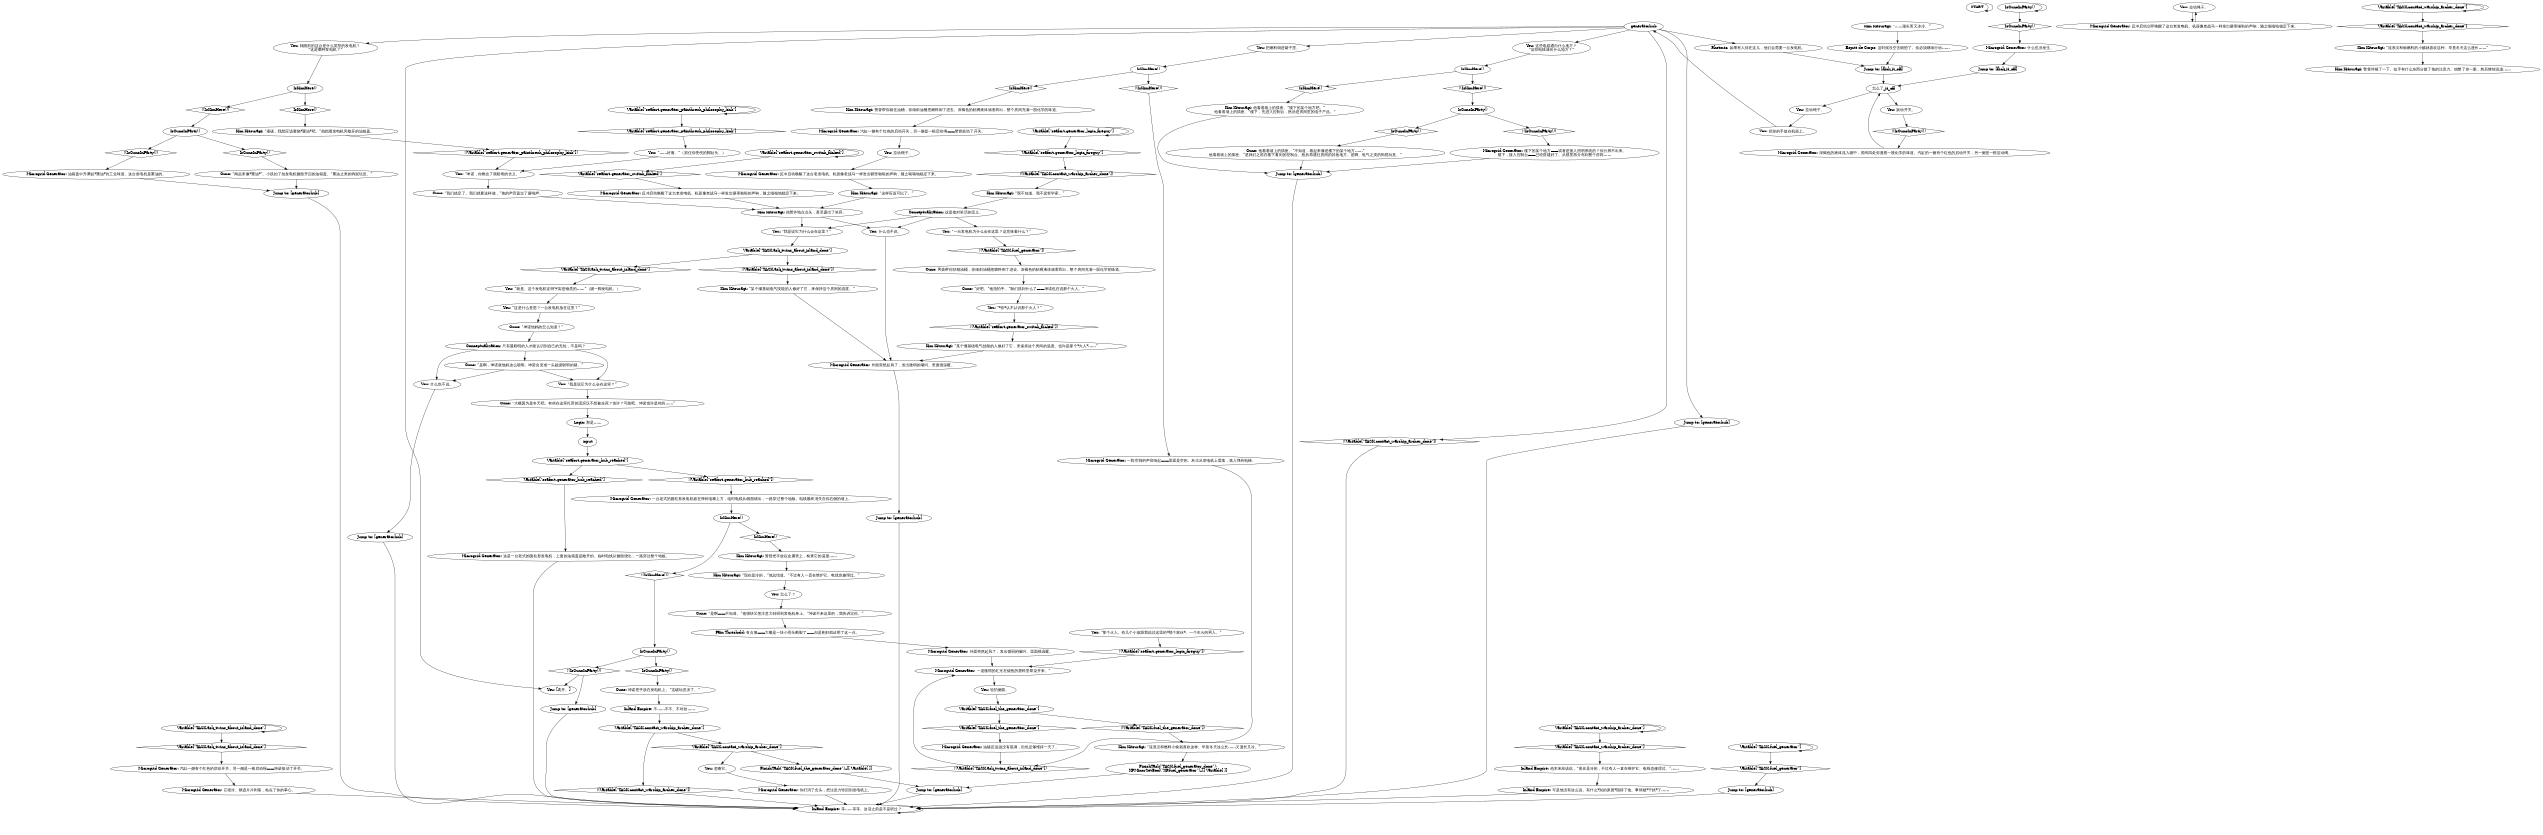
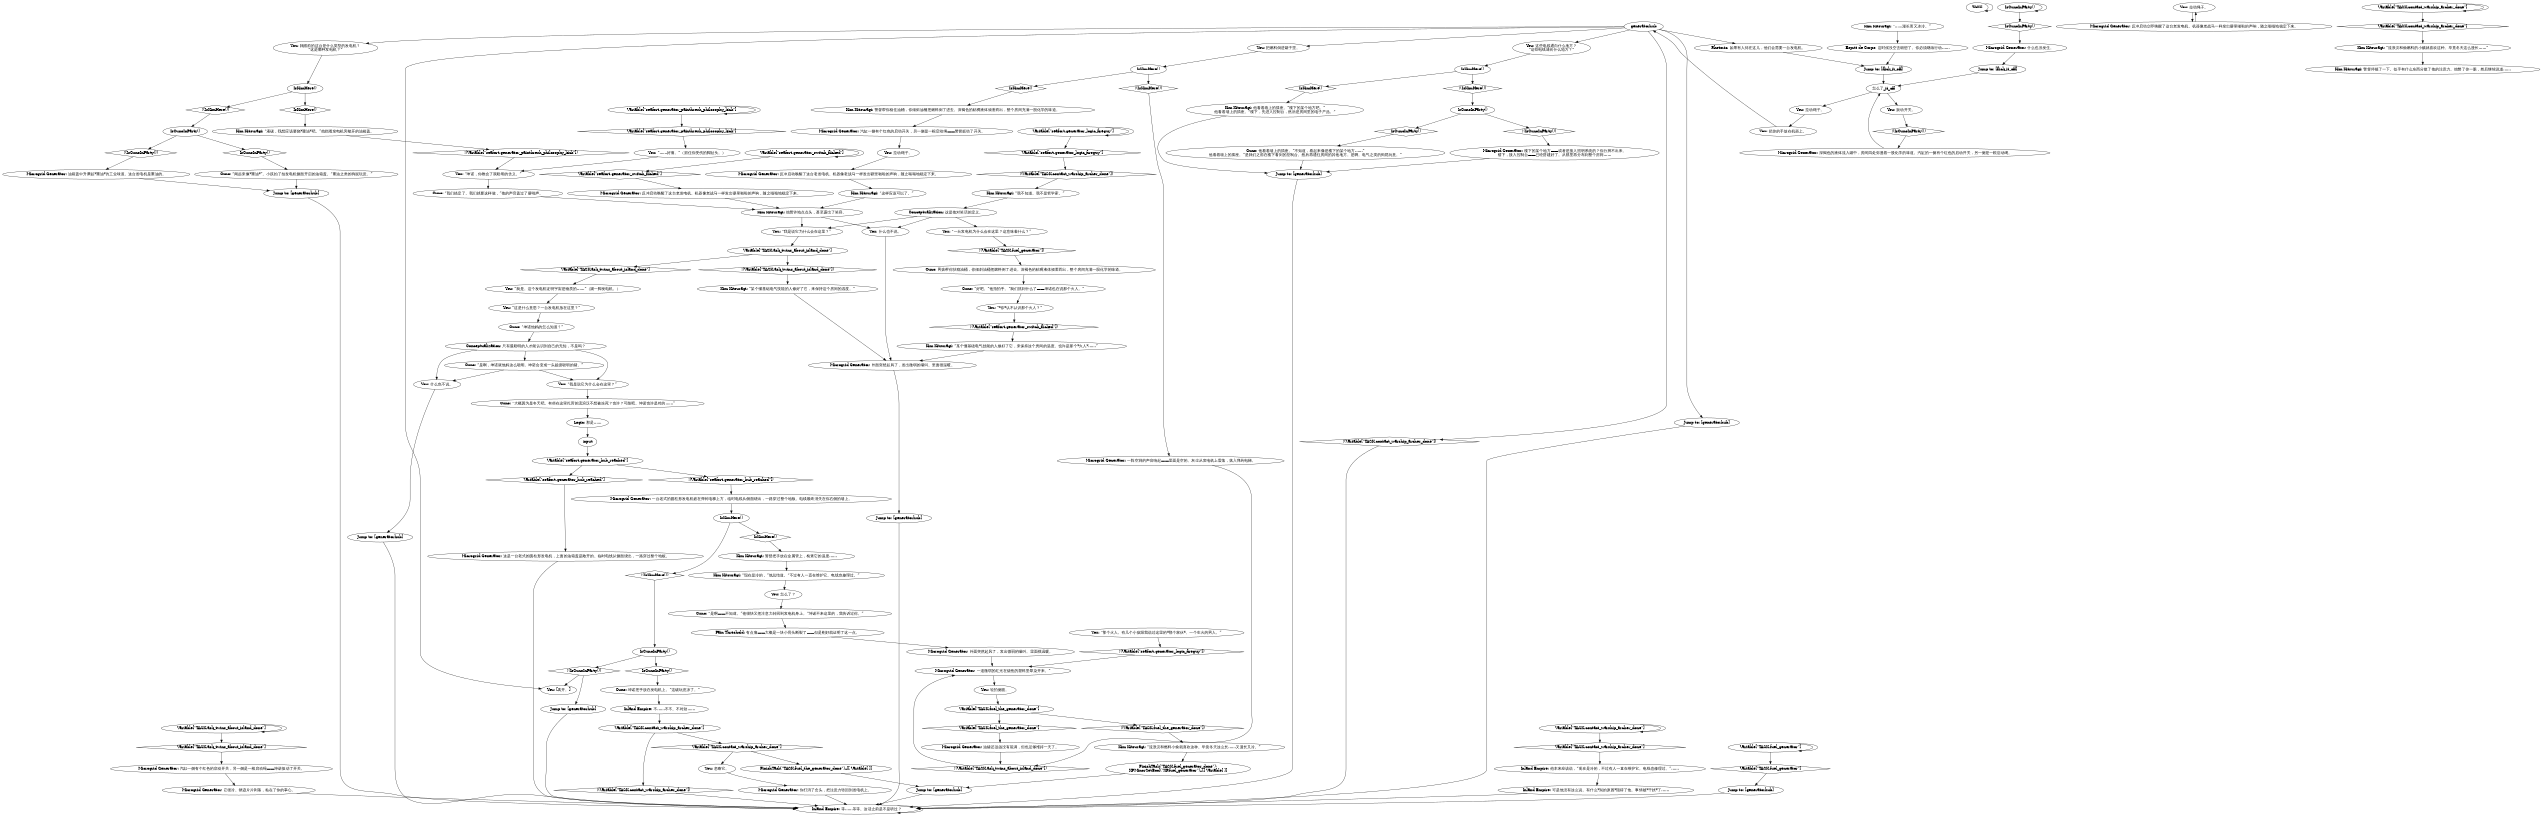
node "START": label "START" -> "TASK"
